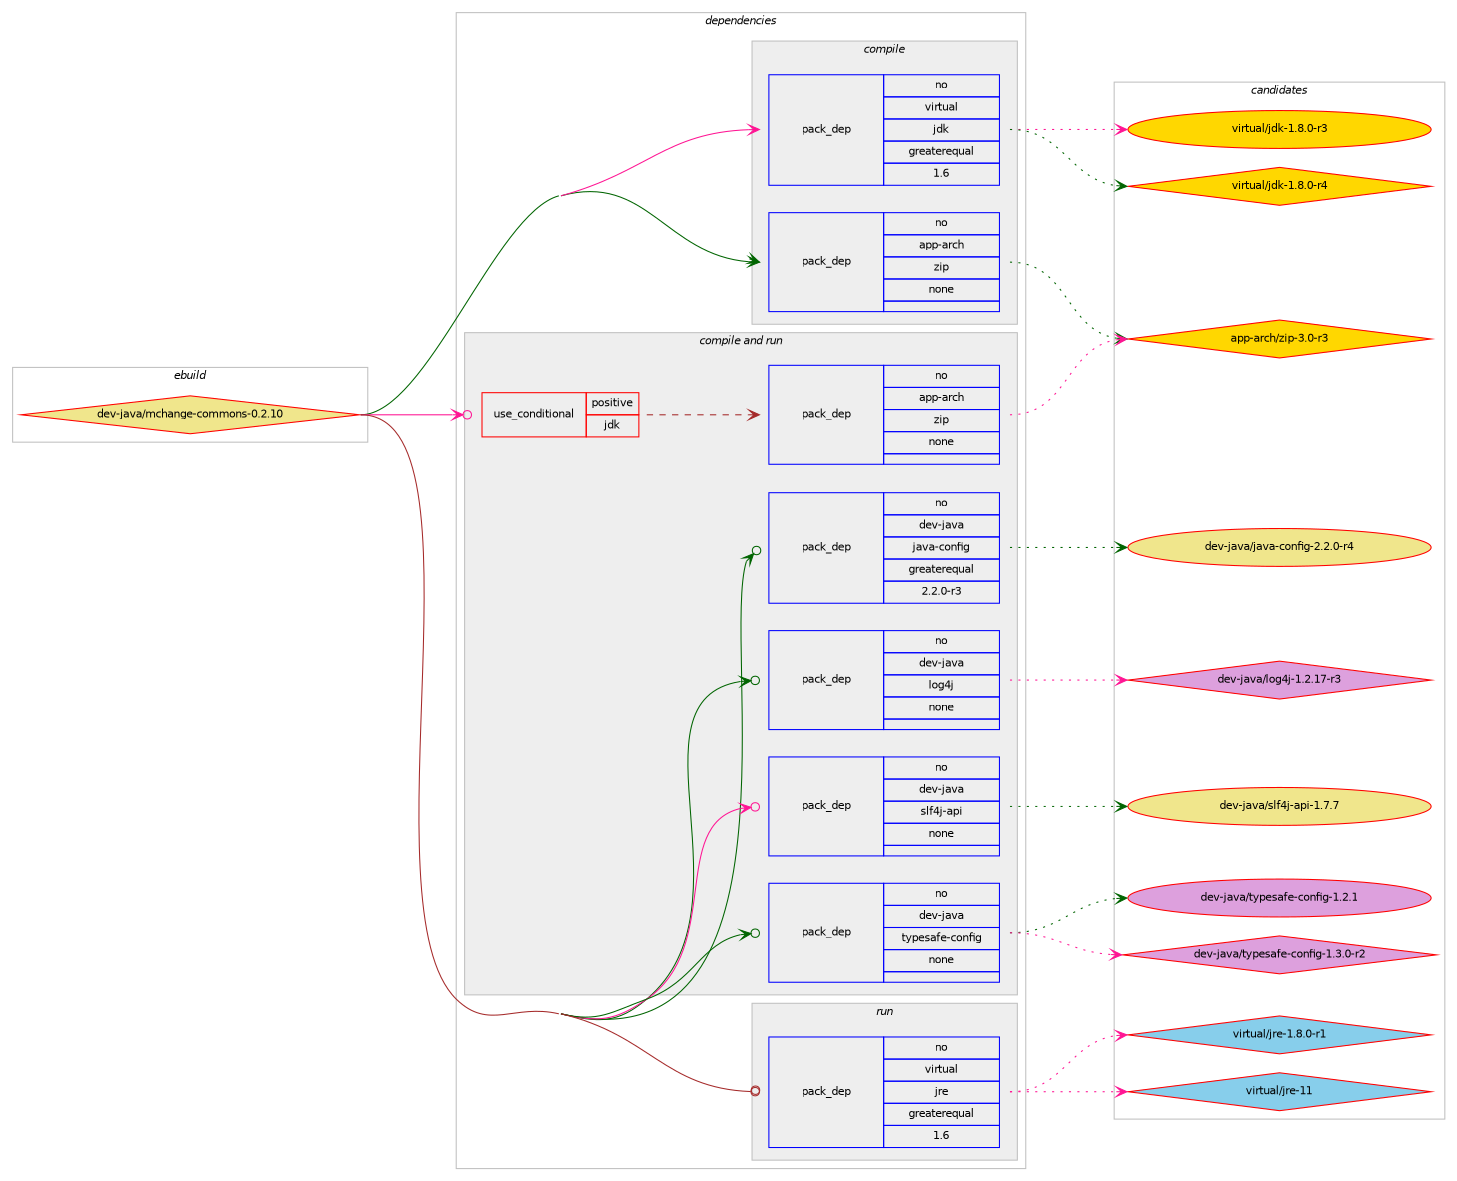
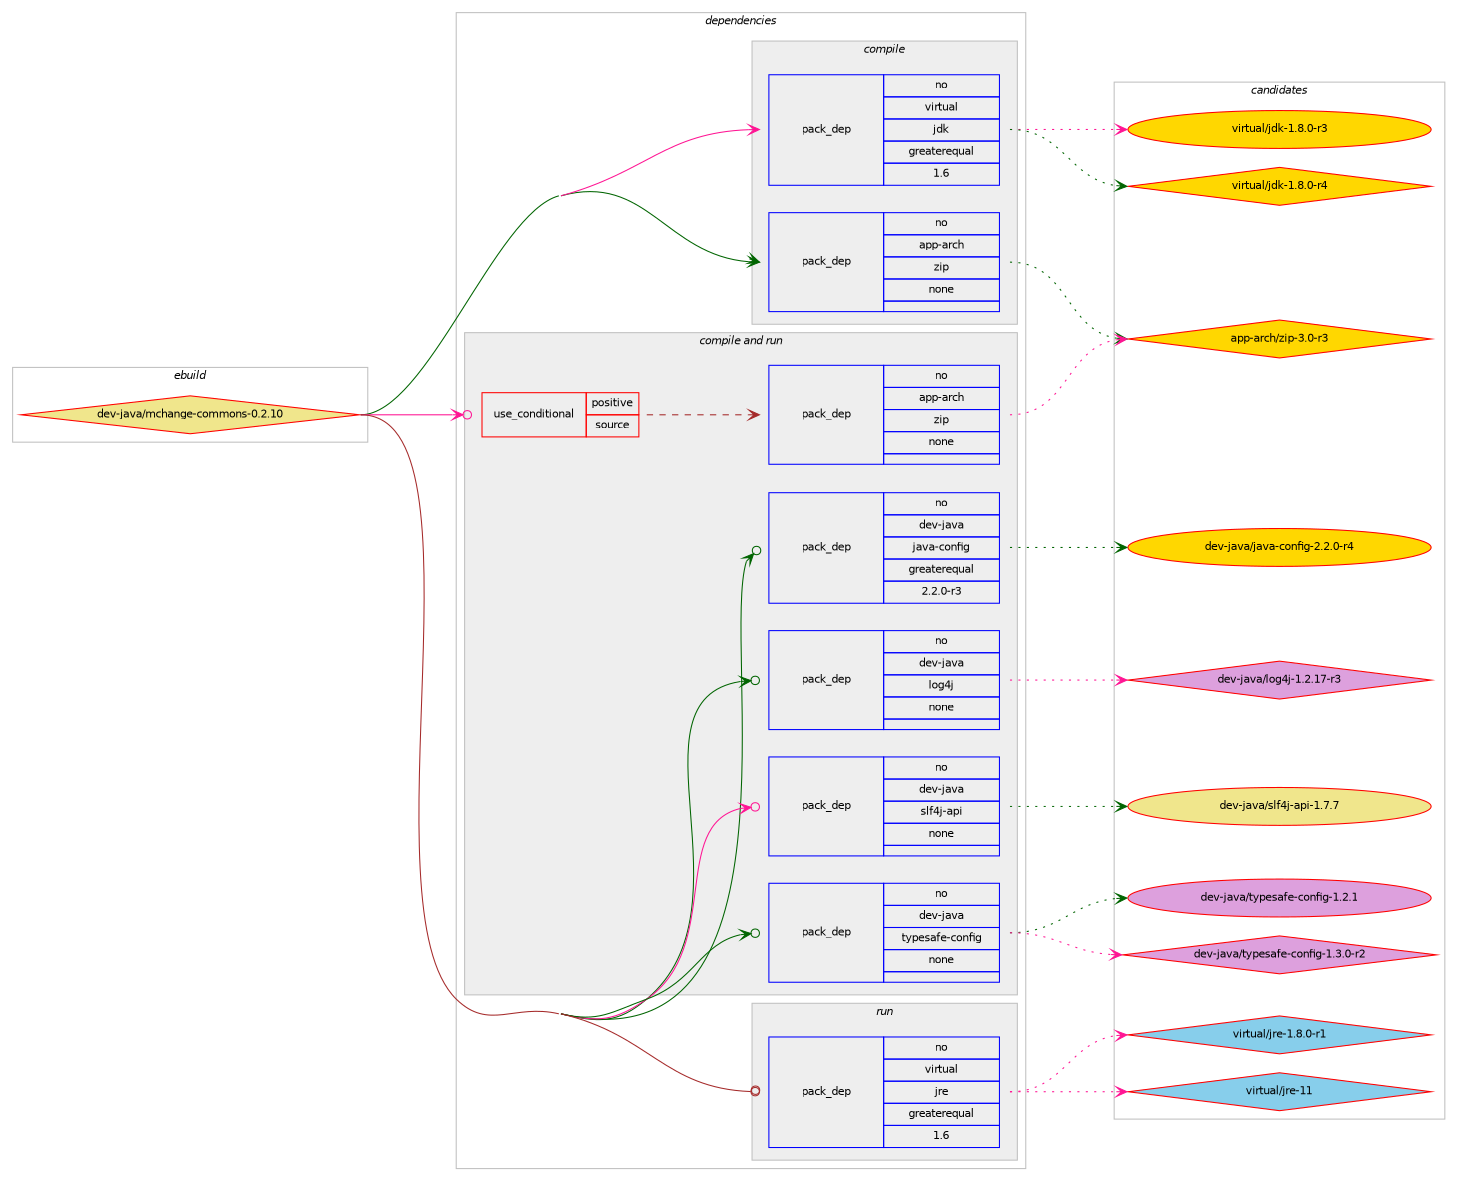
node "use_conditional": text "jdk" -> "source"
node "dev-java/java-config-2.2.0-r4": fillcolor khaki -> gold
